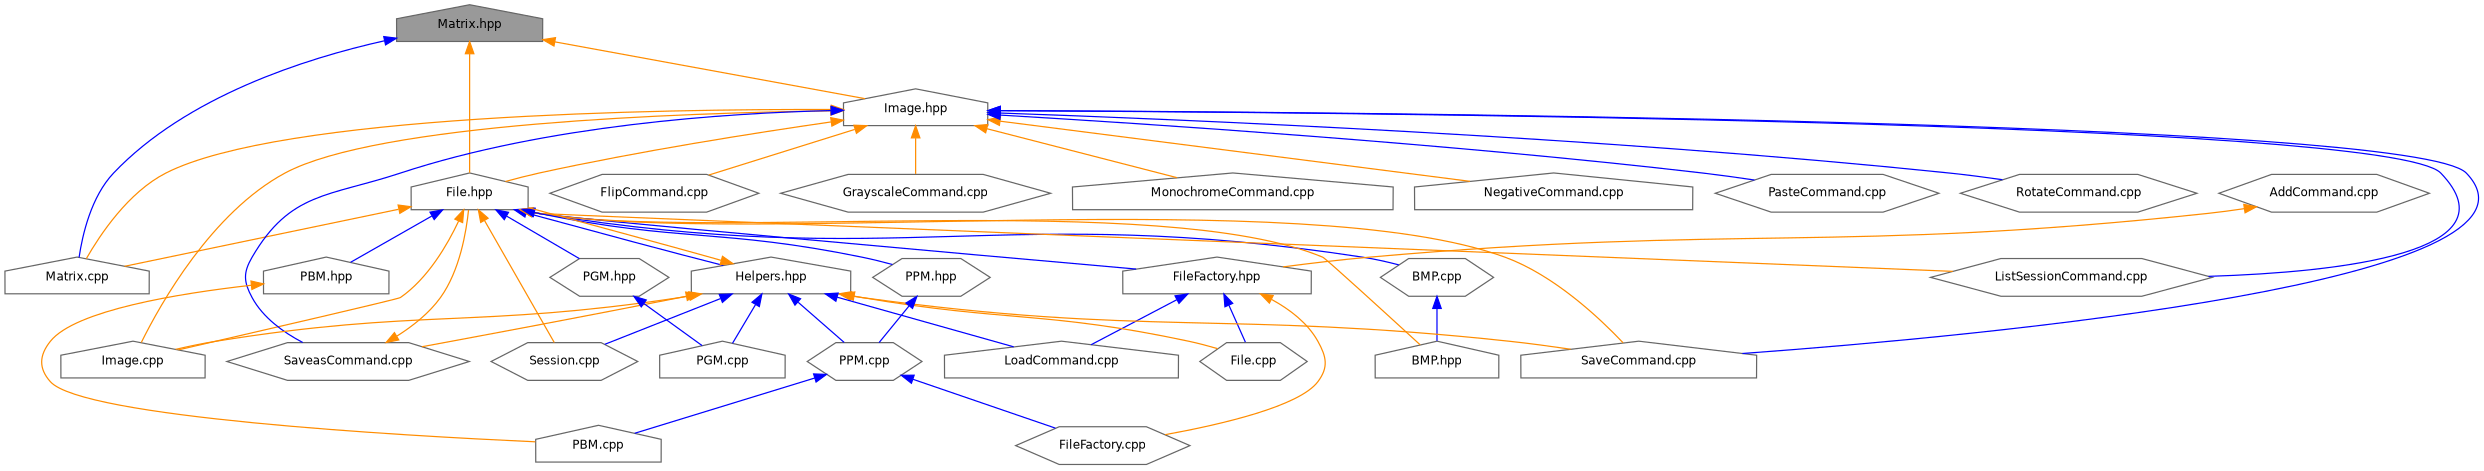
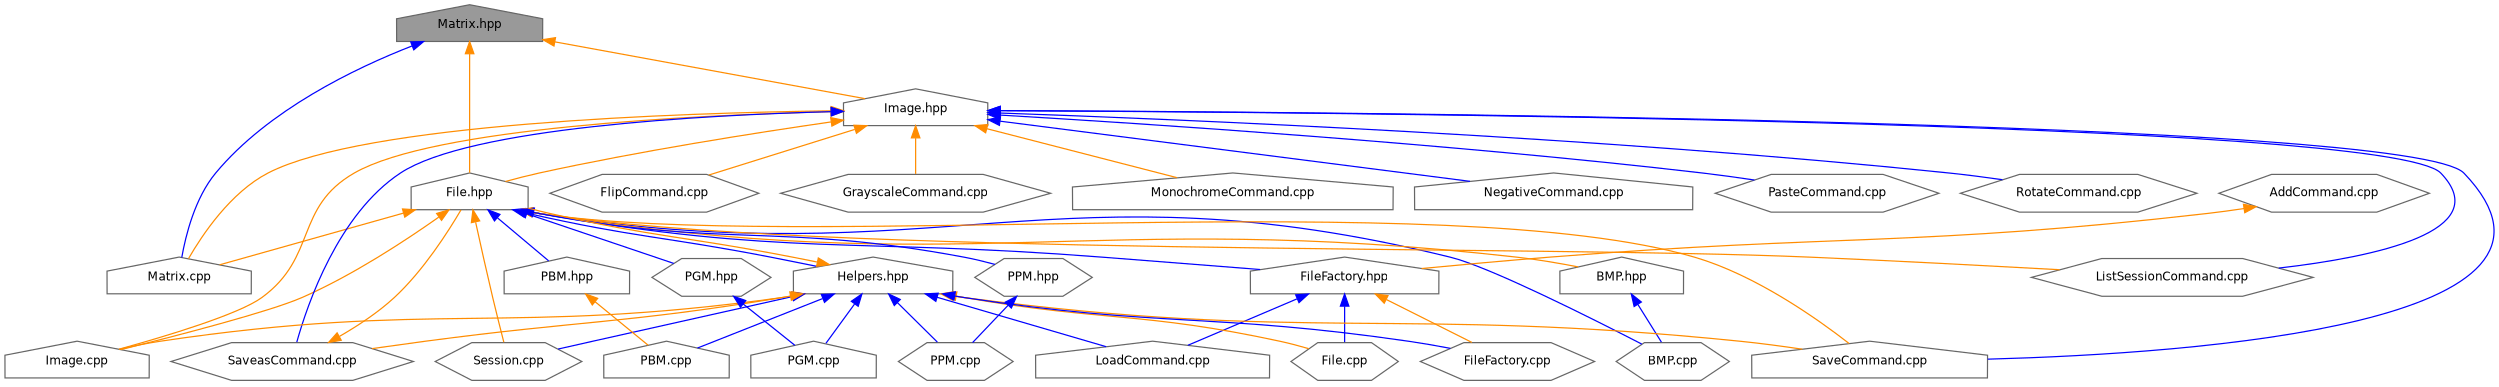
edge "NegativeCommand.cpp" -> "Image.hpp": color darkorange -> blue
edge "BMP.hpp" -> "BMP.cpp": reversed
edge "FileFactory.cpp" -> "PPM.cpp": now "FileFactory.cpp" -> "Helpers.hpp"
edge "PBM.cpp" -> "PPM.cpp": now "PBM.cpp" -> "Helpers.hpp"
